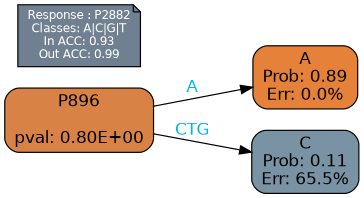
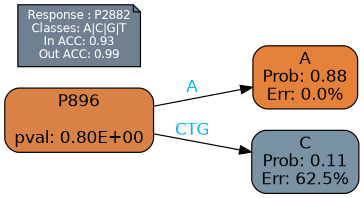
node "A Prob: 0.89 Err: 0.0%": label "A Prob: 0.89 Err: 0.0%" -> "A Prob: 0.88 Err: 0.0%"
node "C Prob: 0.11 Err: 65.5%": label "C Prob: 0.11 Err: 65.5%" -> "C Prob: 0.11 Err: 62.5%"
